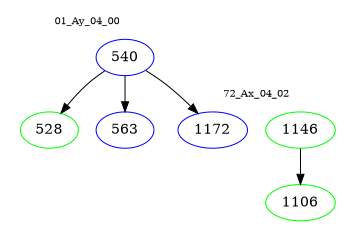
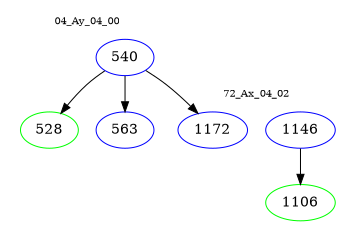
cluster "01_Ay_04_00": label "01_Ay_04_00" -> "04_Ay_04_00"
node "1146": color green -> blue
